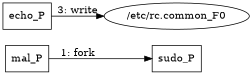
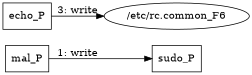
node "/etc/rc.common_F0": label "/etc/rc.common_F0" -> "/etc/rc.common_F6"
edge "mal_P" -> "sudo_P": label "1: fork" -> "1: write"
